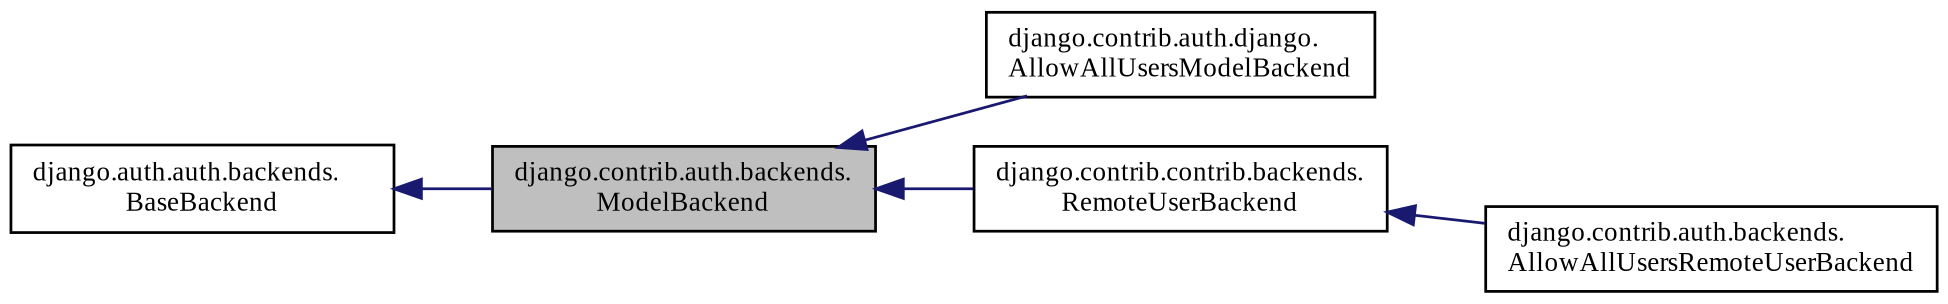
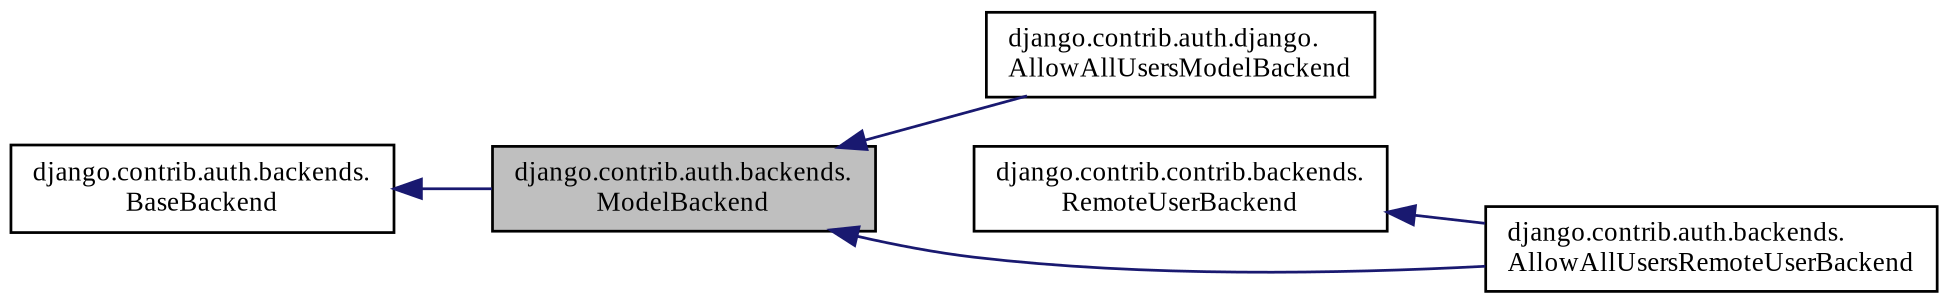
node "django.auth.auth.backends. BaseBackend": label "django.auth.auth.backends. BaseBackend" -> "django.contrib.auth.backends. BaseBackend"
edge "django.contrib.contrib.backends. RemoteUserBackend" -> "django.contrib.auth.backends. ModelBackend": now "django.contrib.auth.backends. AllowAllUsersRemoteUserBackend" -> "django.contrib.auth.backends. ModelBackend"
